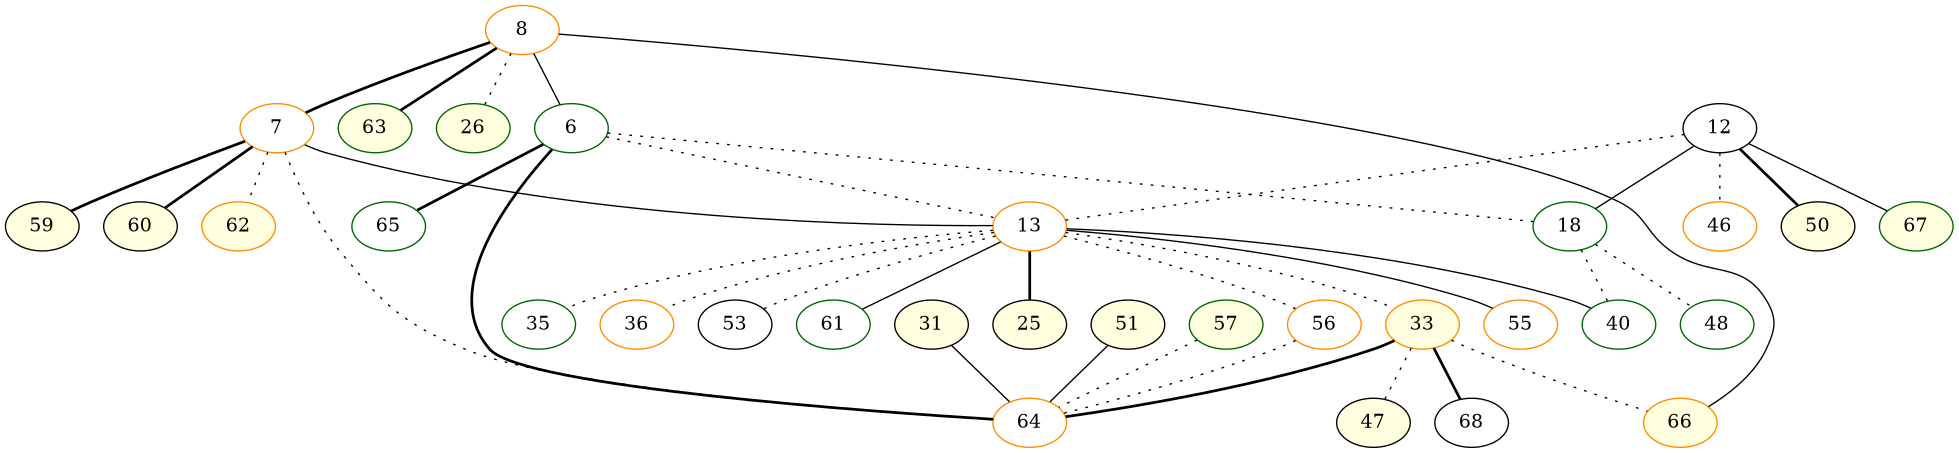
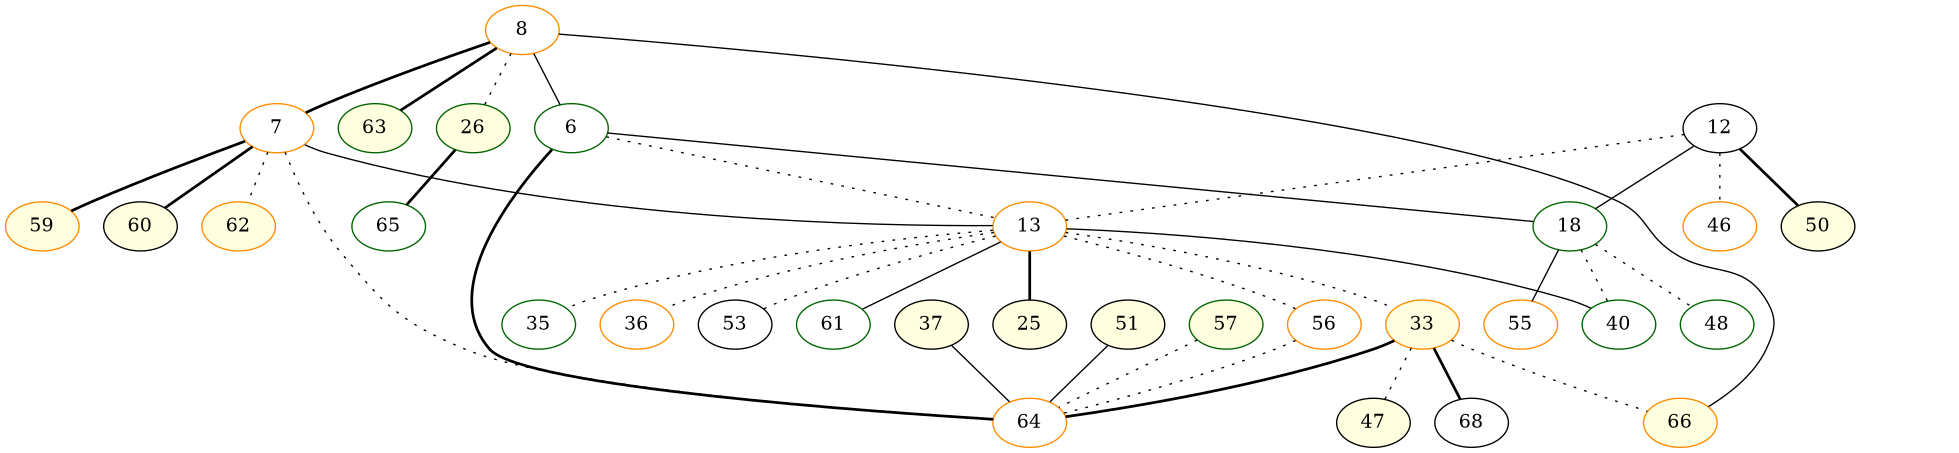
edge "6" -- "65": now "26" -- "65"
edge "6" -- "18": style dotted -> solid
node "59": color black -> darkorange
node "67": removed
edge "13" -- "55": now "18" -- "55"
node "31": label "31" -> "37"
